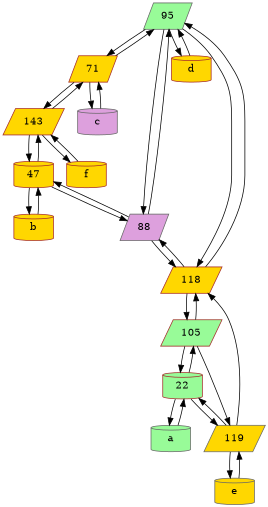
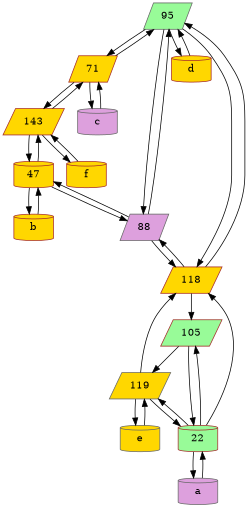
edge "105" -> "118": now "22" -> "118"
node "a": fillcolor palegreen -> plum
